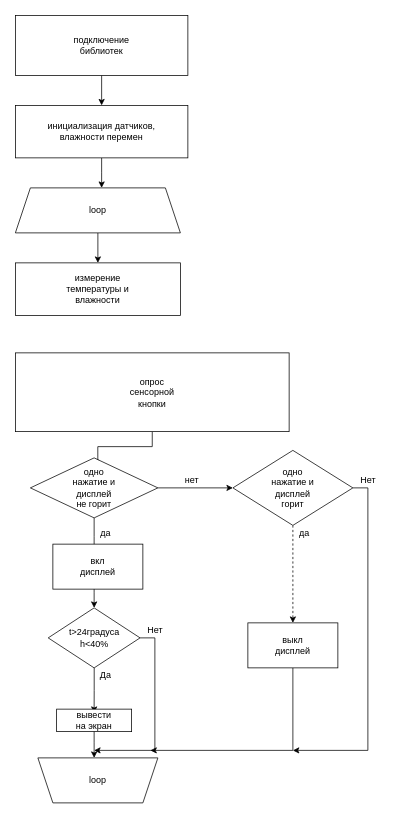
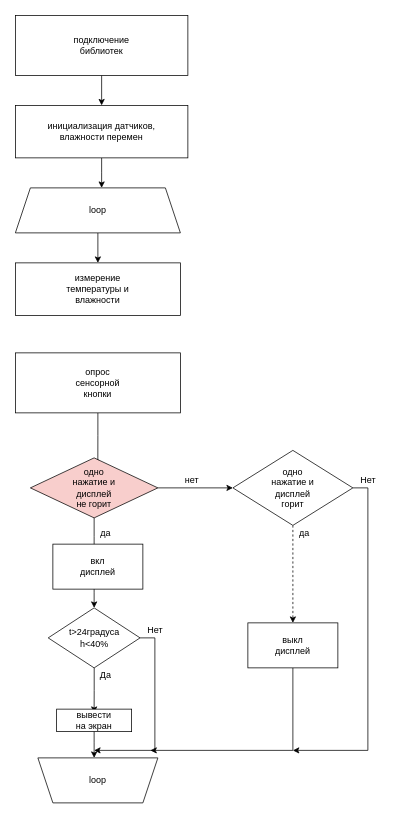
node "опрос сенсорной кнопки": size 274x79 -> 165x60
node "одно нажатие и дисплей не горит": fillcolor #ffffff -> #f8cecc
